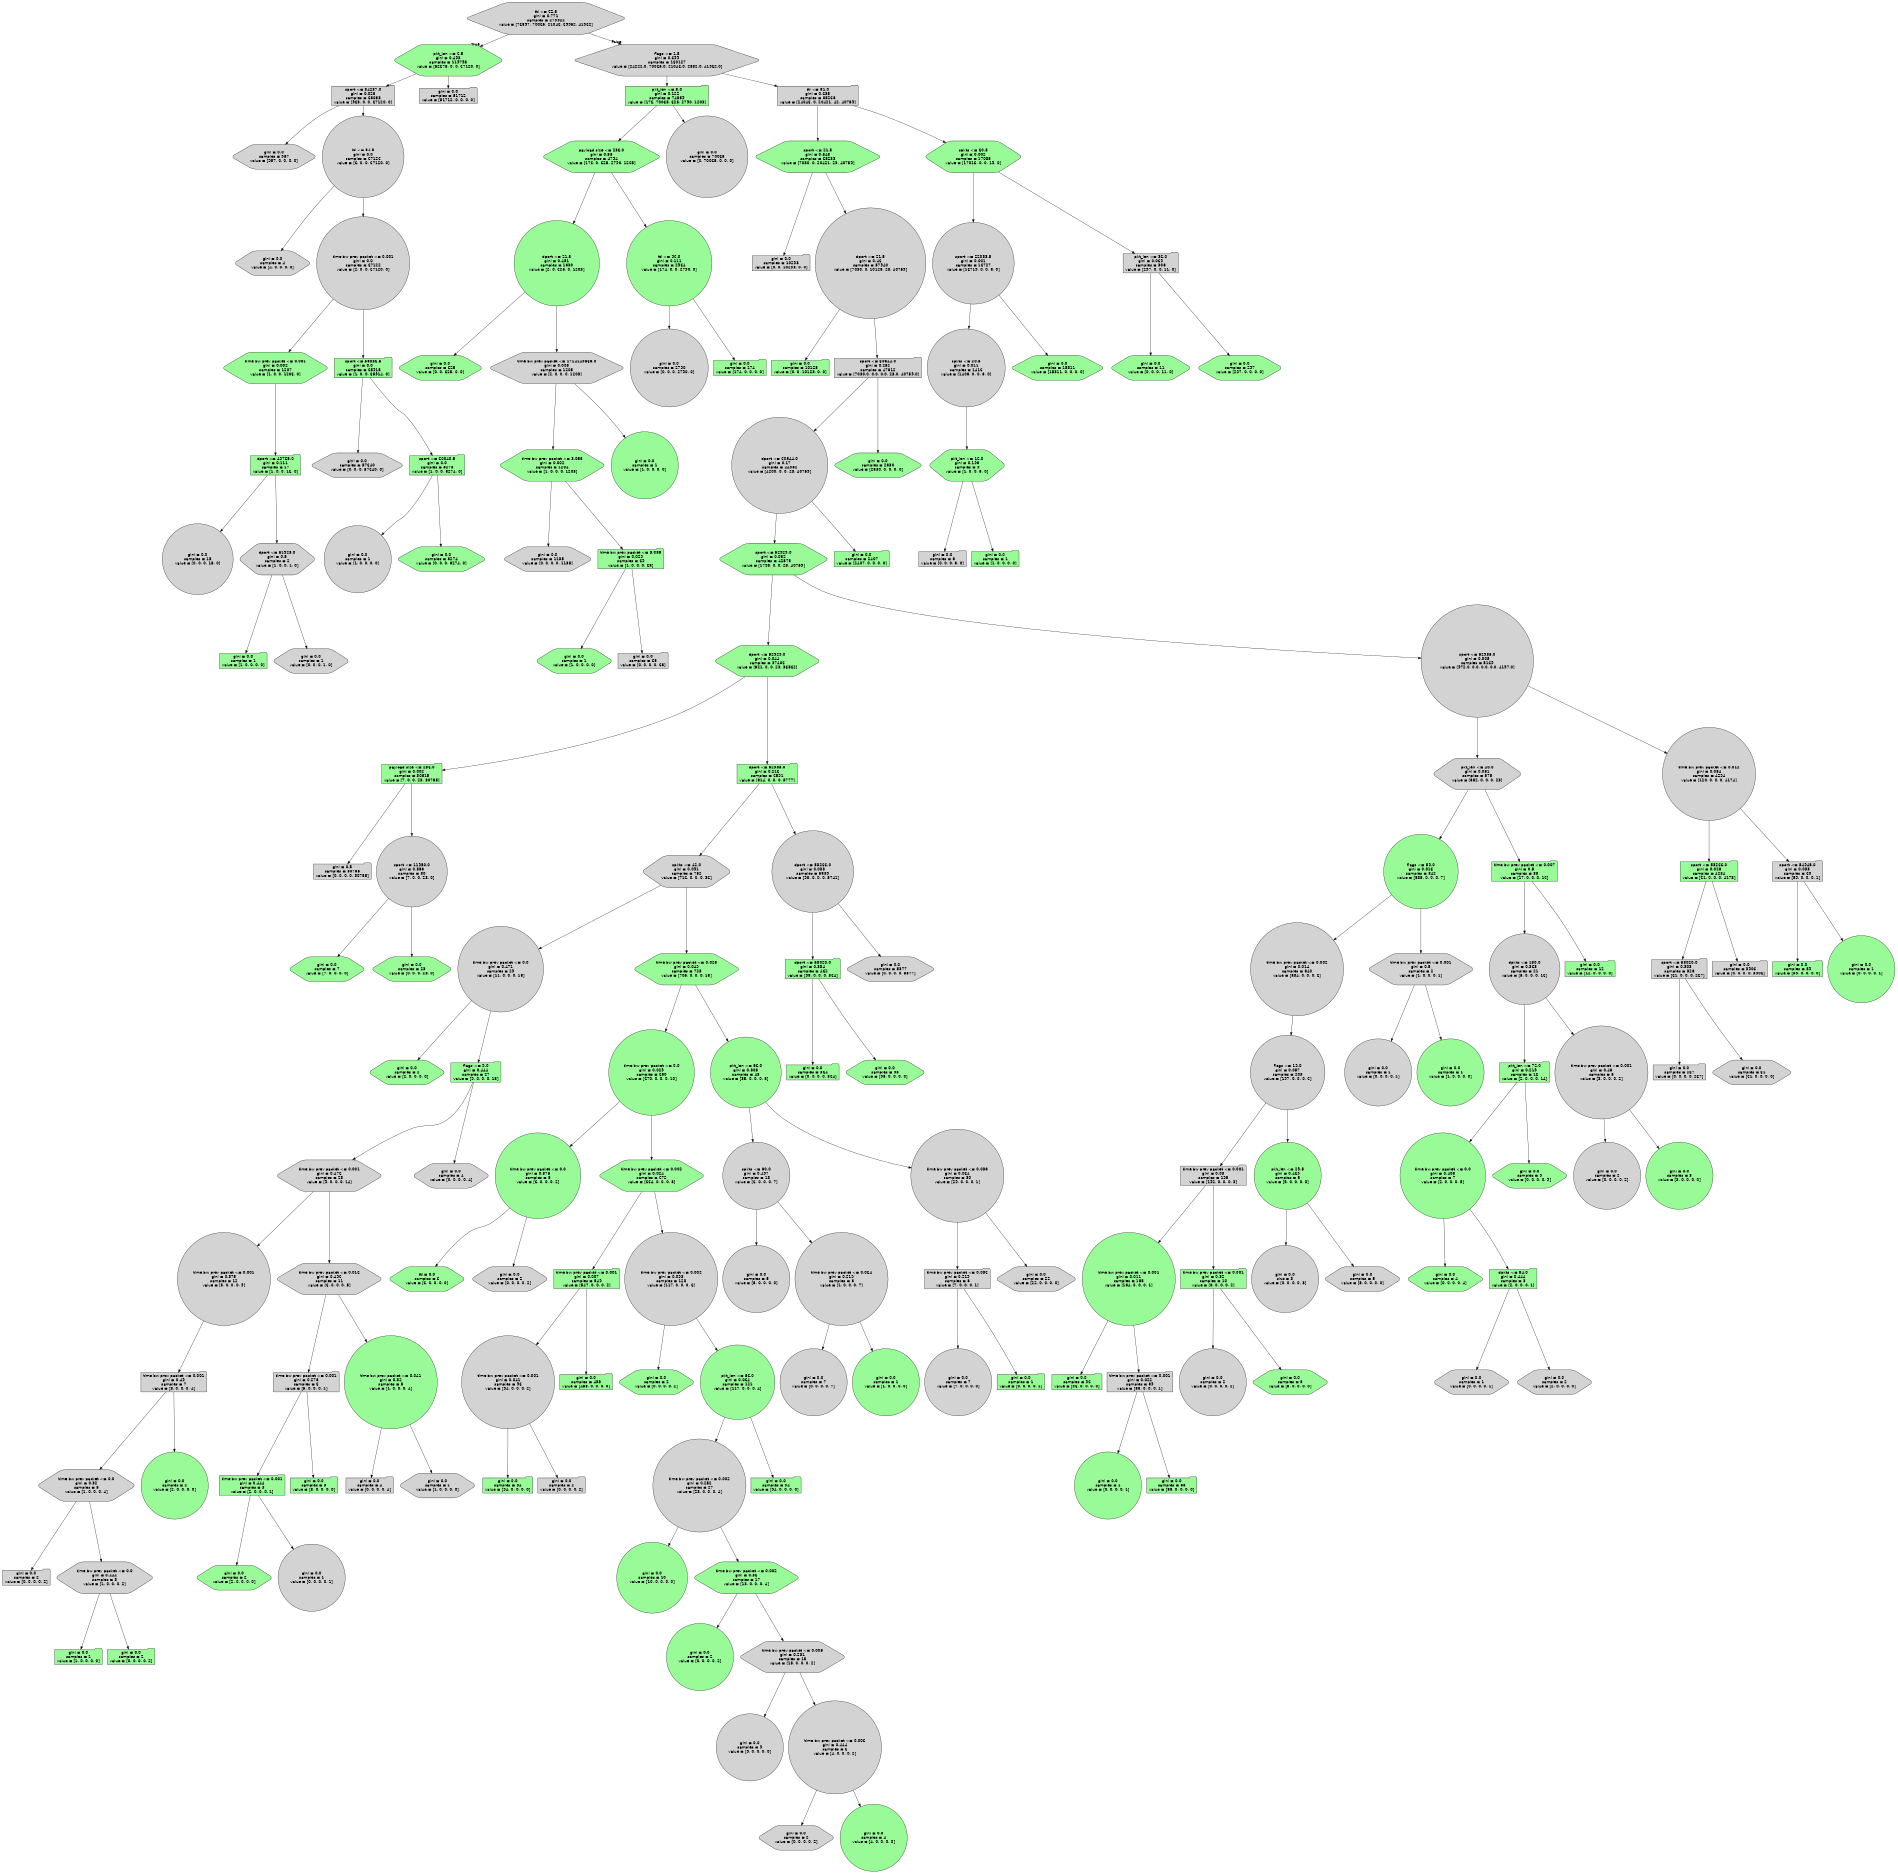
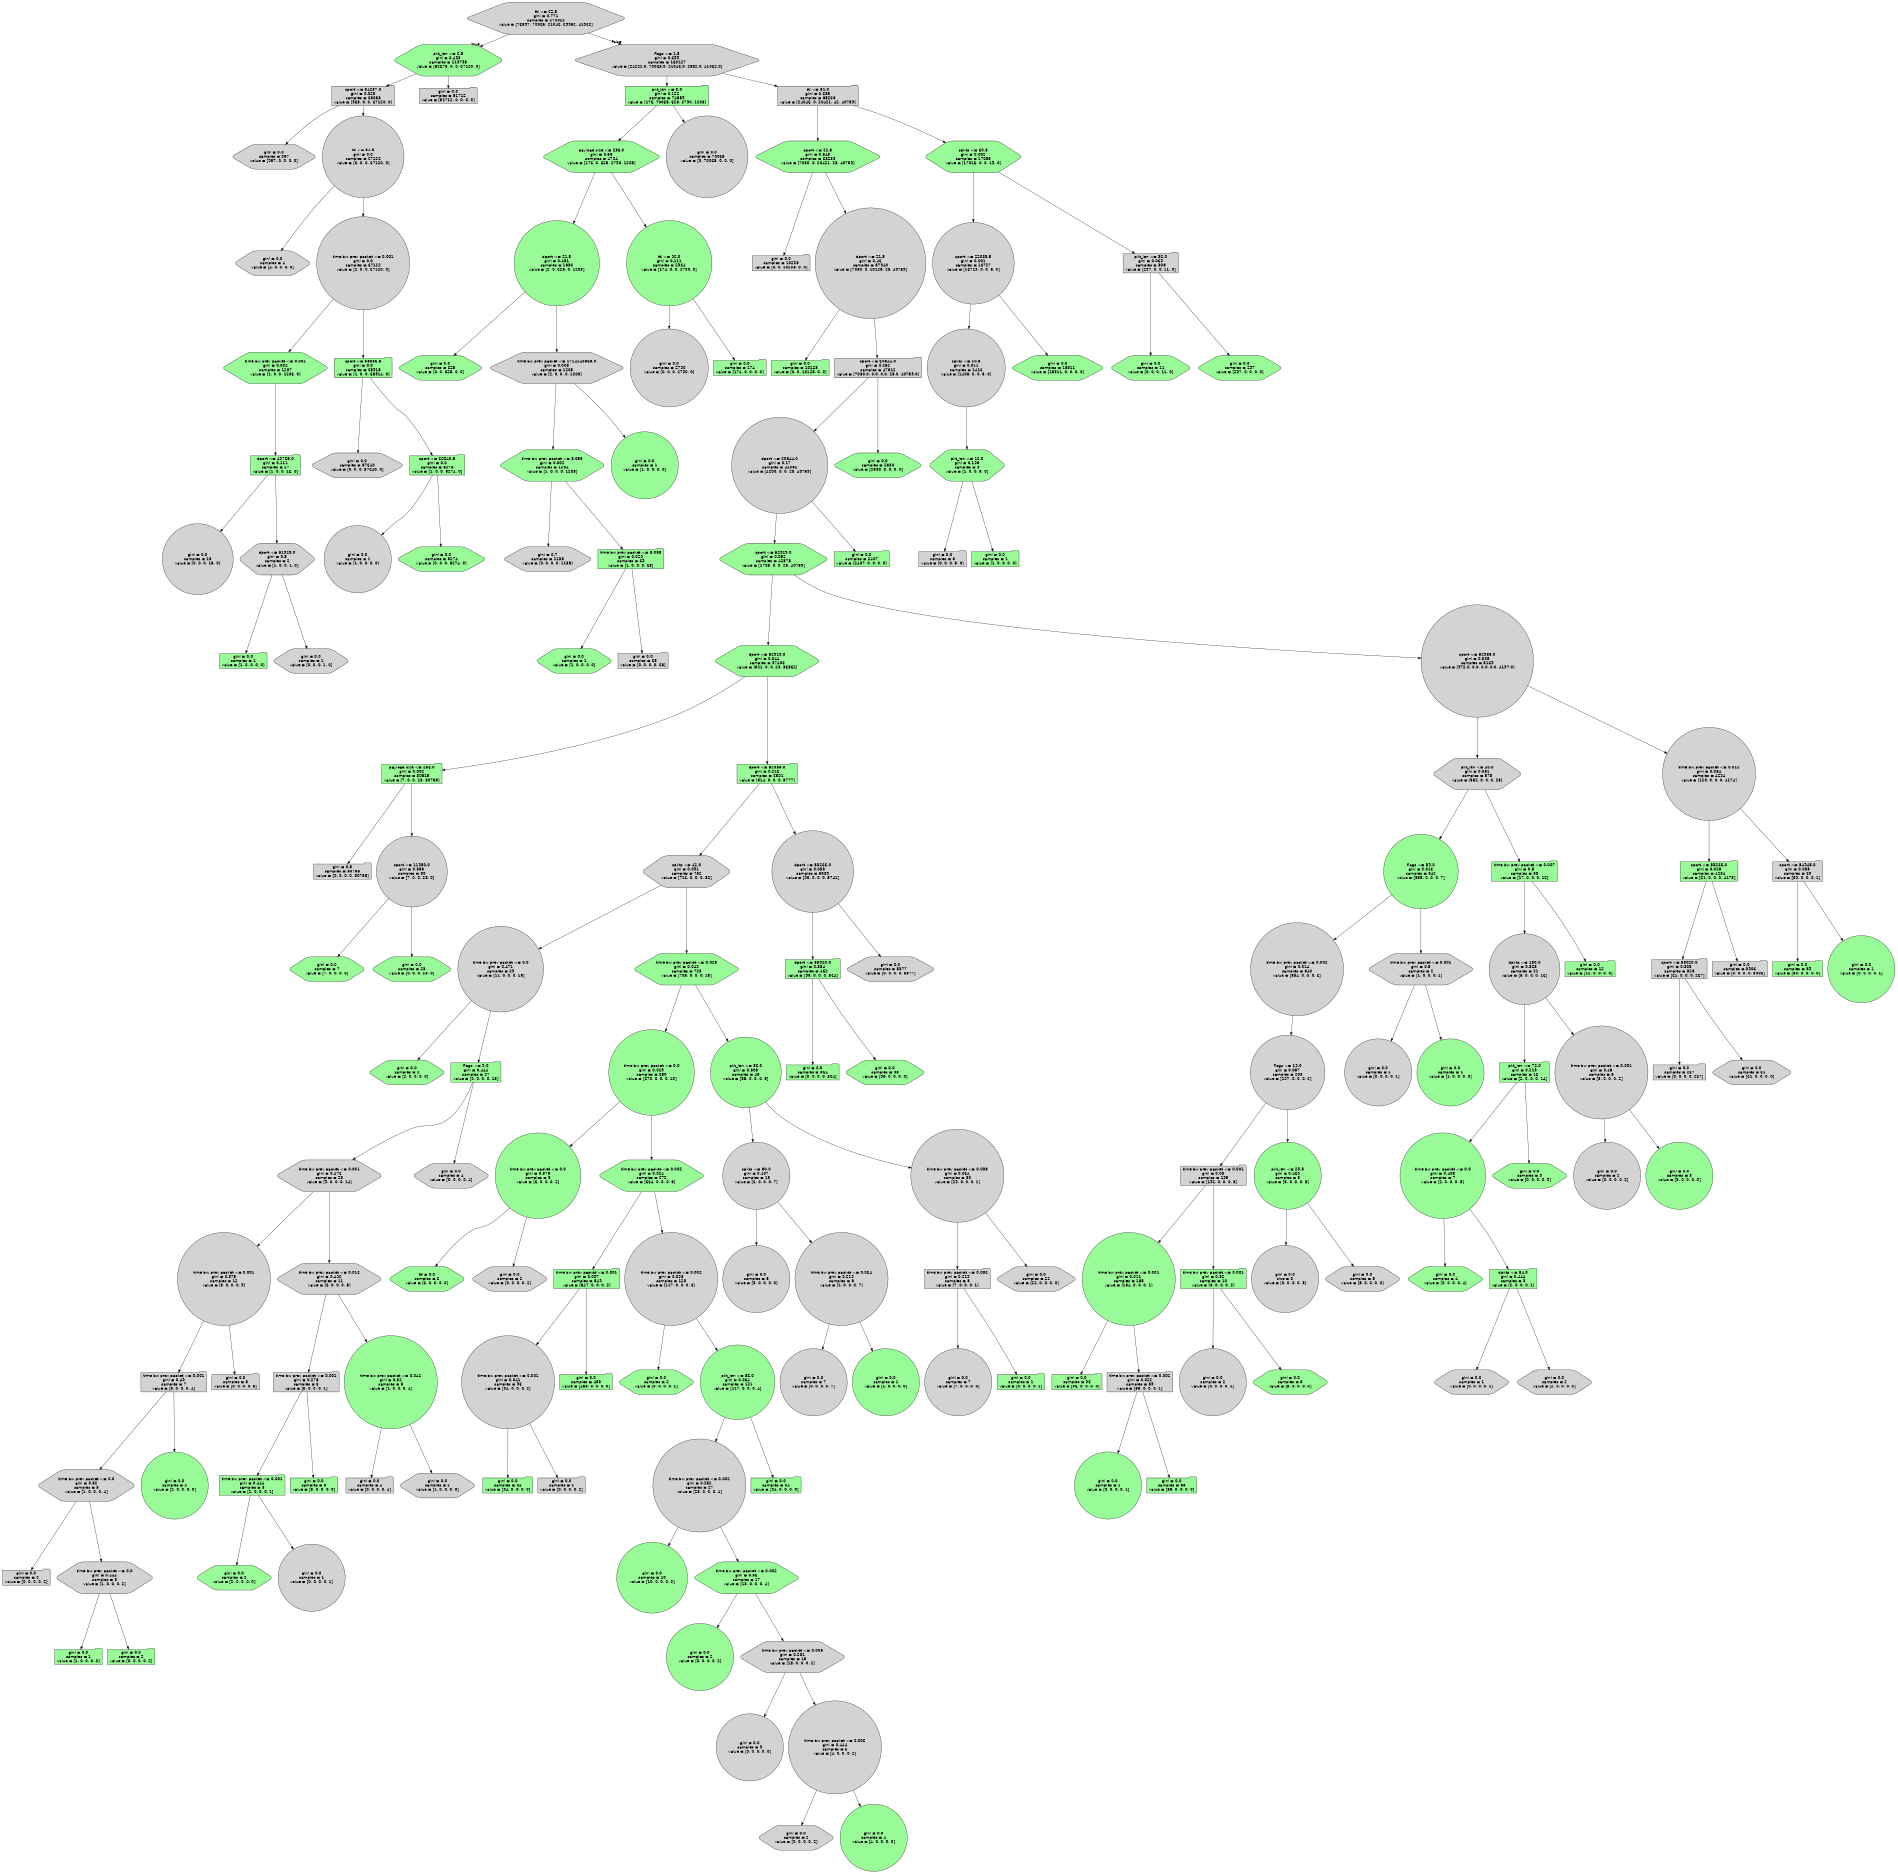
node "gini = 0.0 samples = 1135 value = [0, 0, 0, 0, 1135]": label "gini = 0.0 samples = 1135 value = [0, 0, 0, 0, 1135]" -> "gini = 0.7 samples = 1135 value = [0, 0, 0, 0, 1135]"
node "gini = 0.0 samples = 5 value = [0, 0, 0, 0, 5]": added
